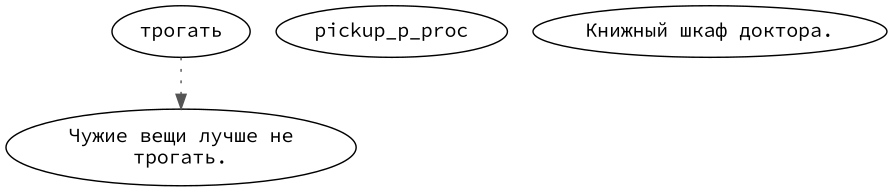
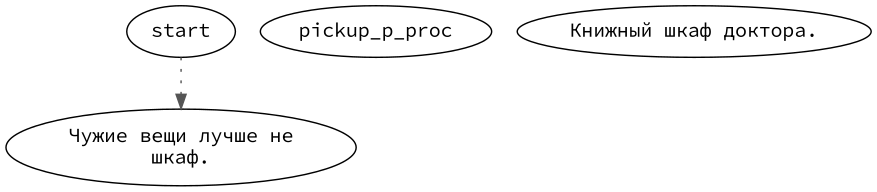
node "трогать": label "трогать" -> "start"
node "Чужие вещи лучше не трогать.": label "Чужие вещи лучше не трогать." -> "Чужие вещи лучше не шкаф."
